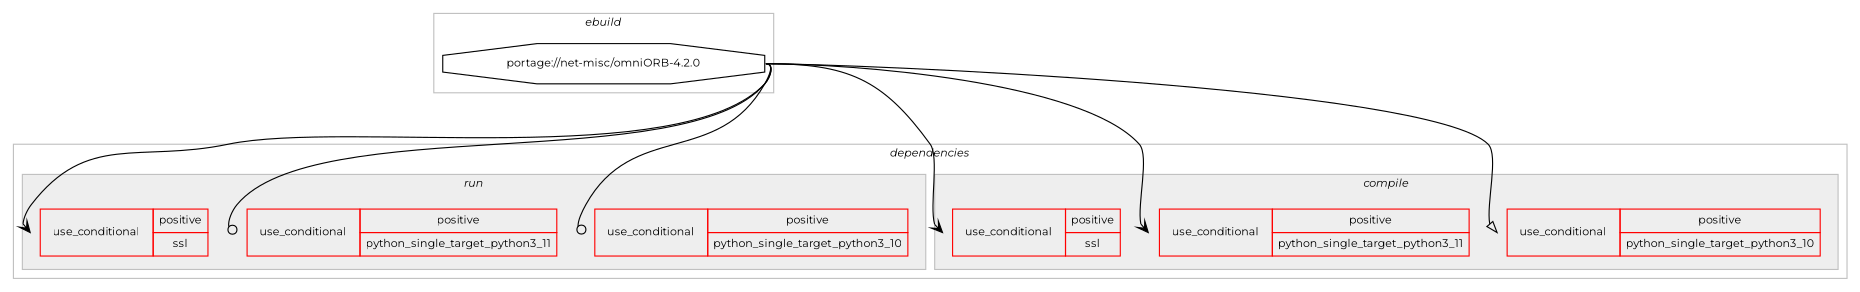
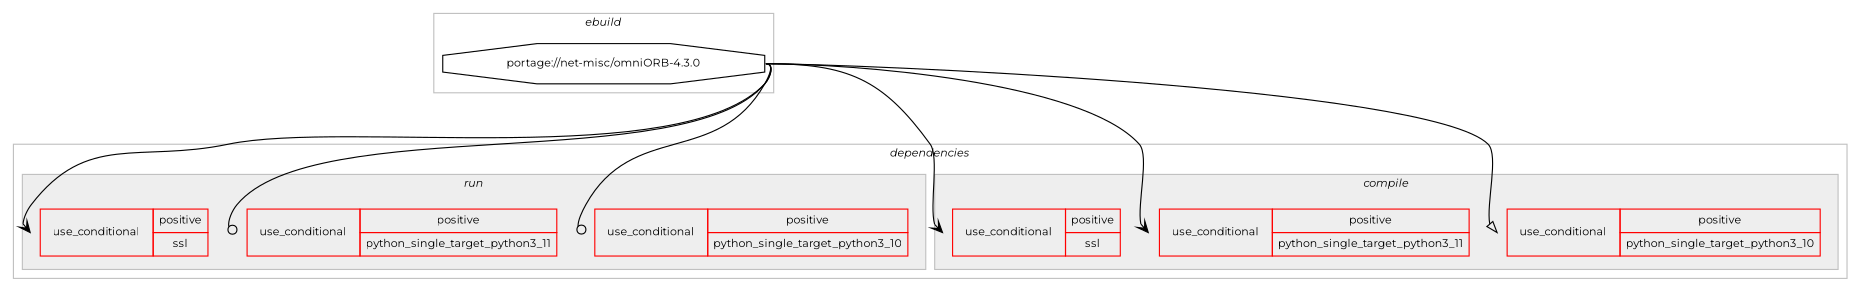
node "portage://net-misc/omniORB-4.2.0": label "portage://net-misc/omniORB-4.2.0" -> "portage://net-misc/omniORB-4.3.0"
